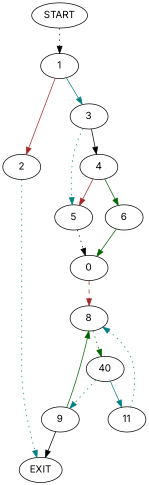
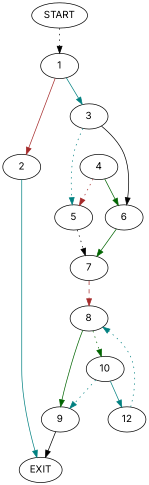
edge "3" -> "4": now "3" -> "6"
edge "4" -> "5": style solid -> dotted
node "0": label "0" -> "7"
edge "2" -> "EXIT": style dotted -> solid
node "40": label "40" -> "10"
edge "9" -> "8": reversed
node "11": label "11" -> "12"
